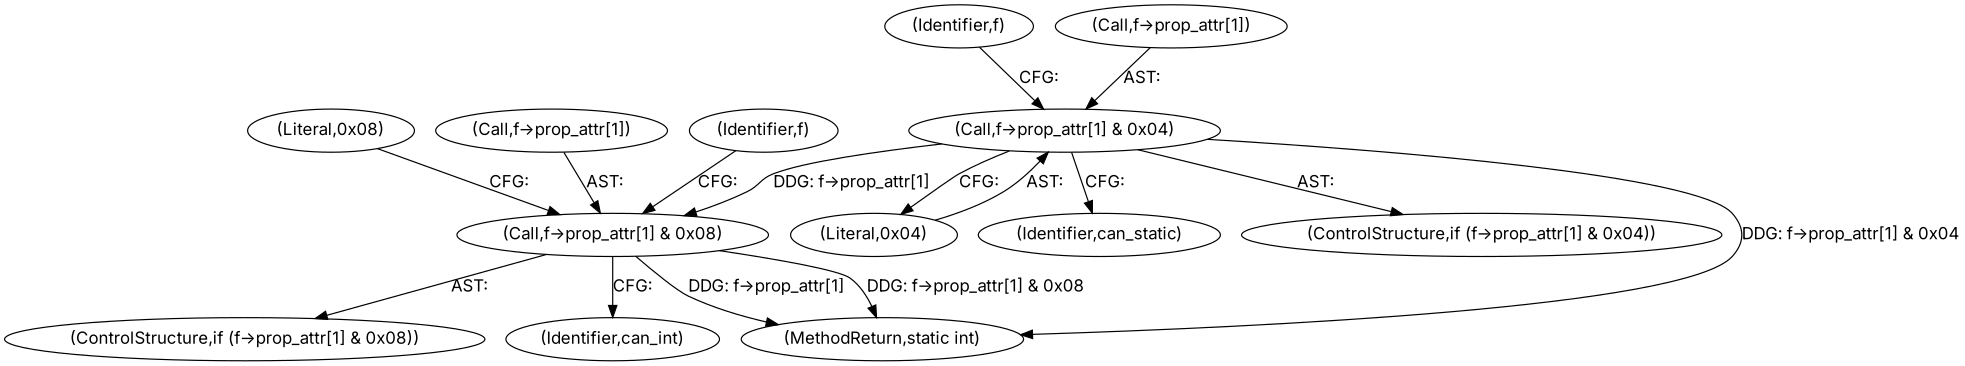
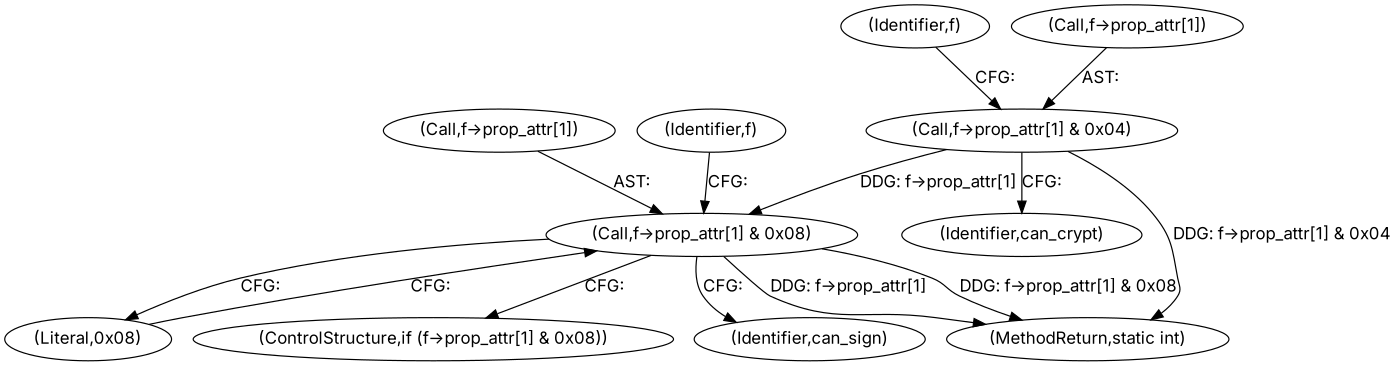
node "(Literal,0x04)": removed
node "(Identifier,can_static)": label "(Identifier,can_static)" -> "(Identifier,can_crypt)"
node "(ControlStructure,if (f->prop_attr[1] & 0x04))": removed
edge "(Call,f->prop_attr[1] & 0x08)" -> "(Literal,0x08)": added, label "CFG:"
edge "(Call,f->prop_attr[1] & 0x08)" -> "(ControlStructure,if (f->prop_attr[1] & 0x08))": label "AST: " -> "CFG: "
node "(Identifier,can_int)": label "(Identifier,can_int)" -> "(Identifier,can_sign)"
